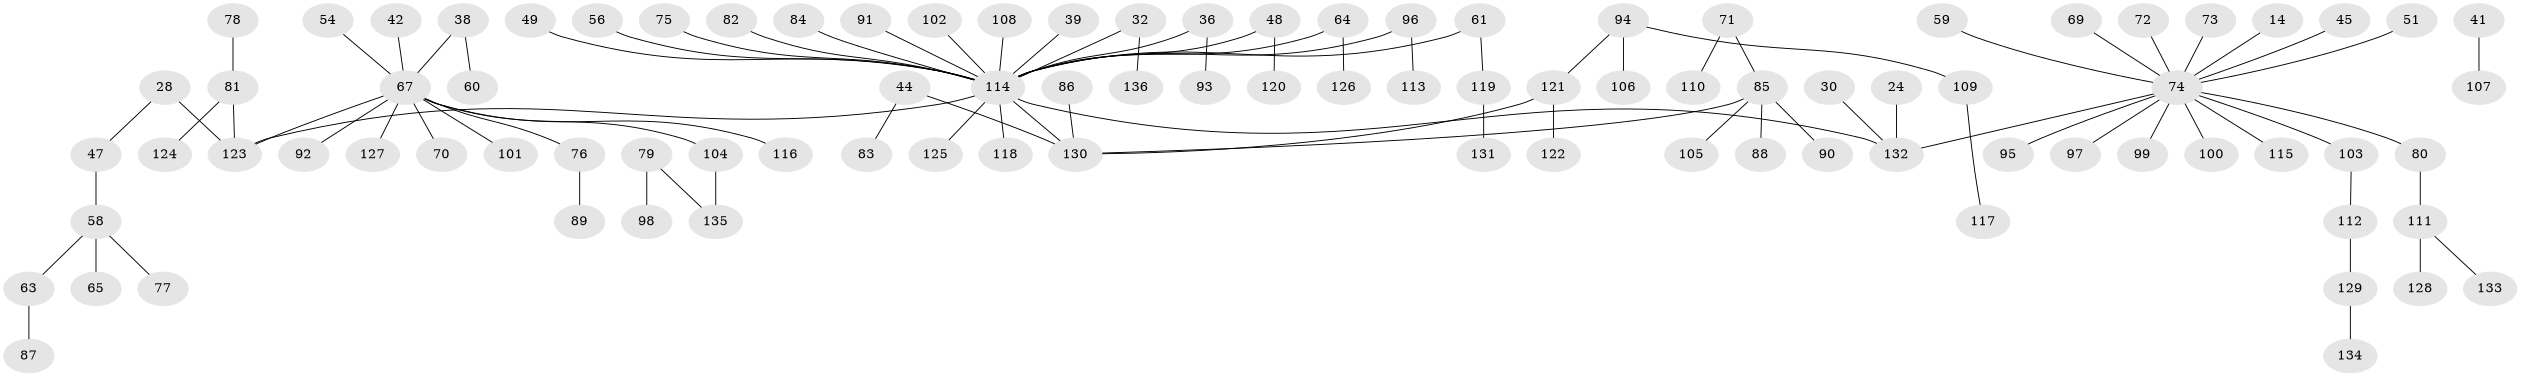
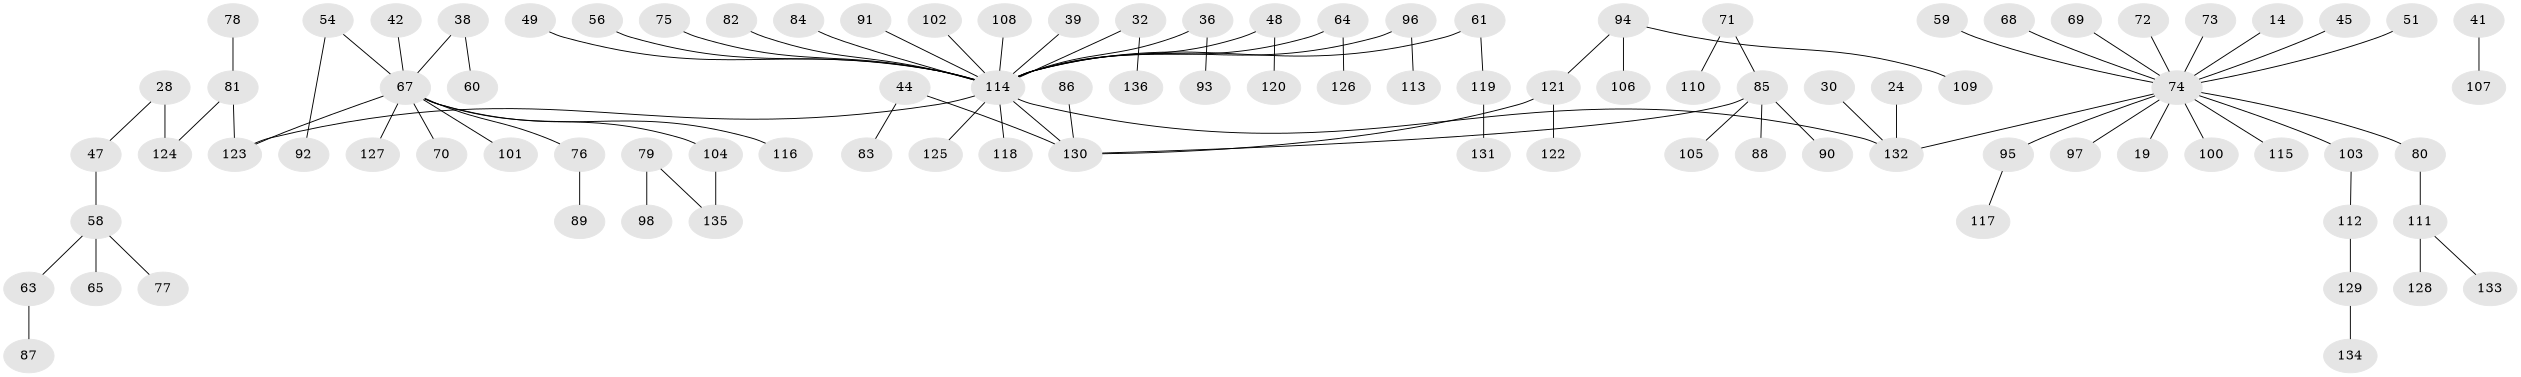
node "68": added
edge "67" -- "92": now "54" -- "92"
edge "28" -- "123": now "28" -- "124"
edge "109" -- "117": now "95" -- "117"
node "99": label "99" -> "19"
